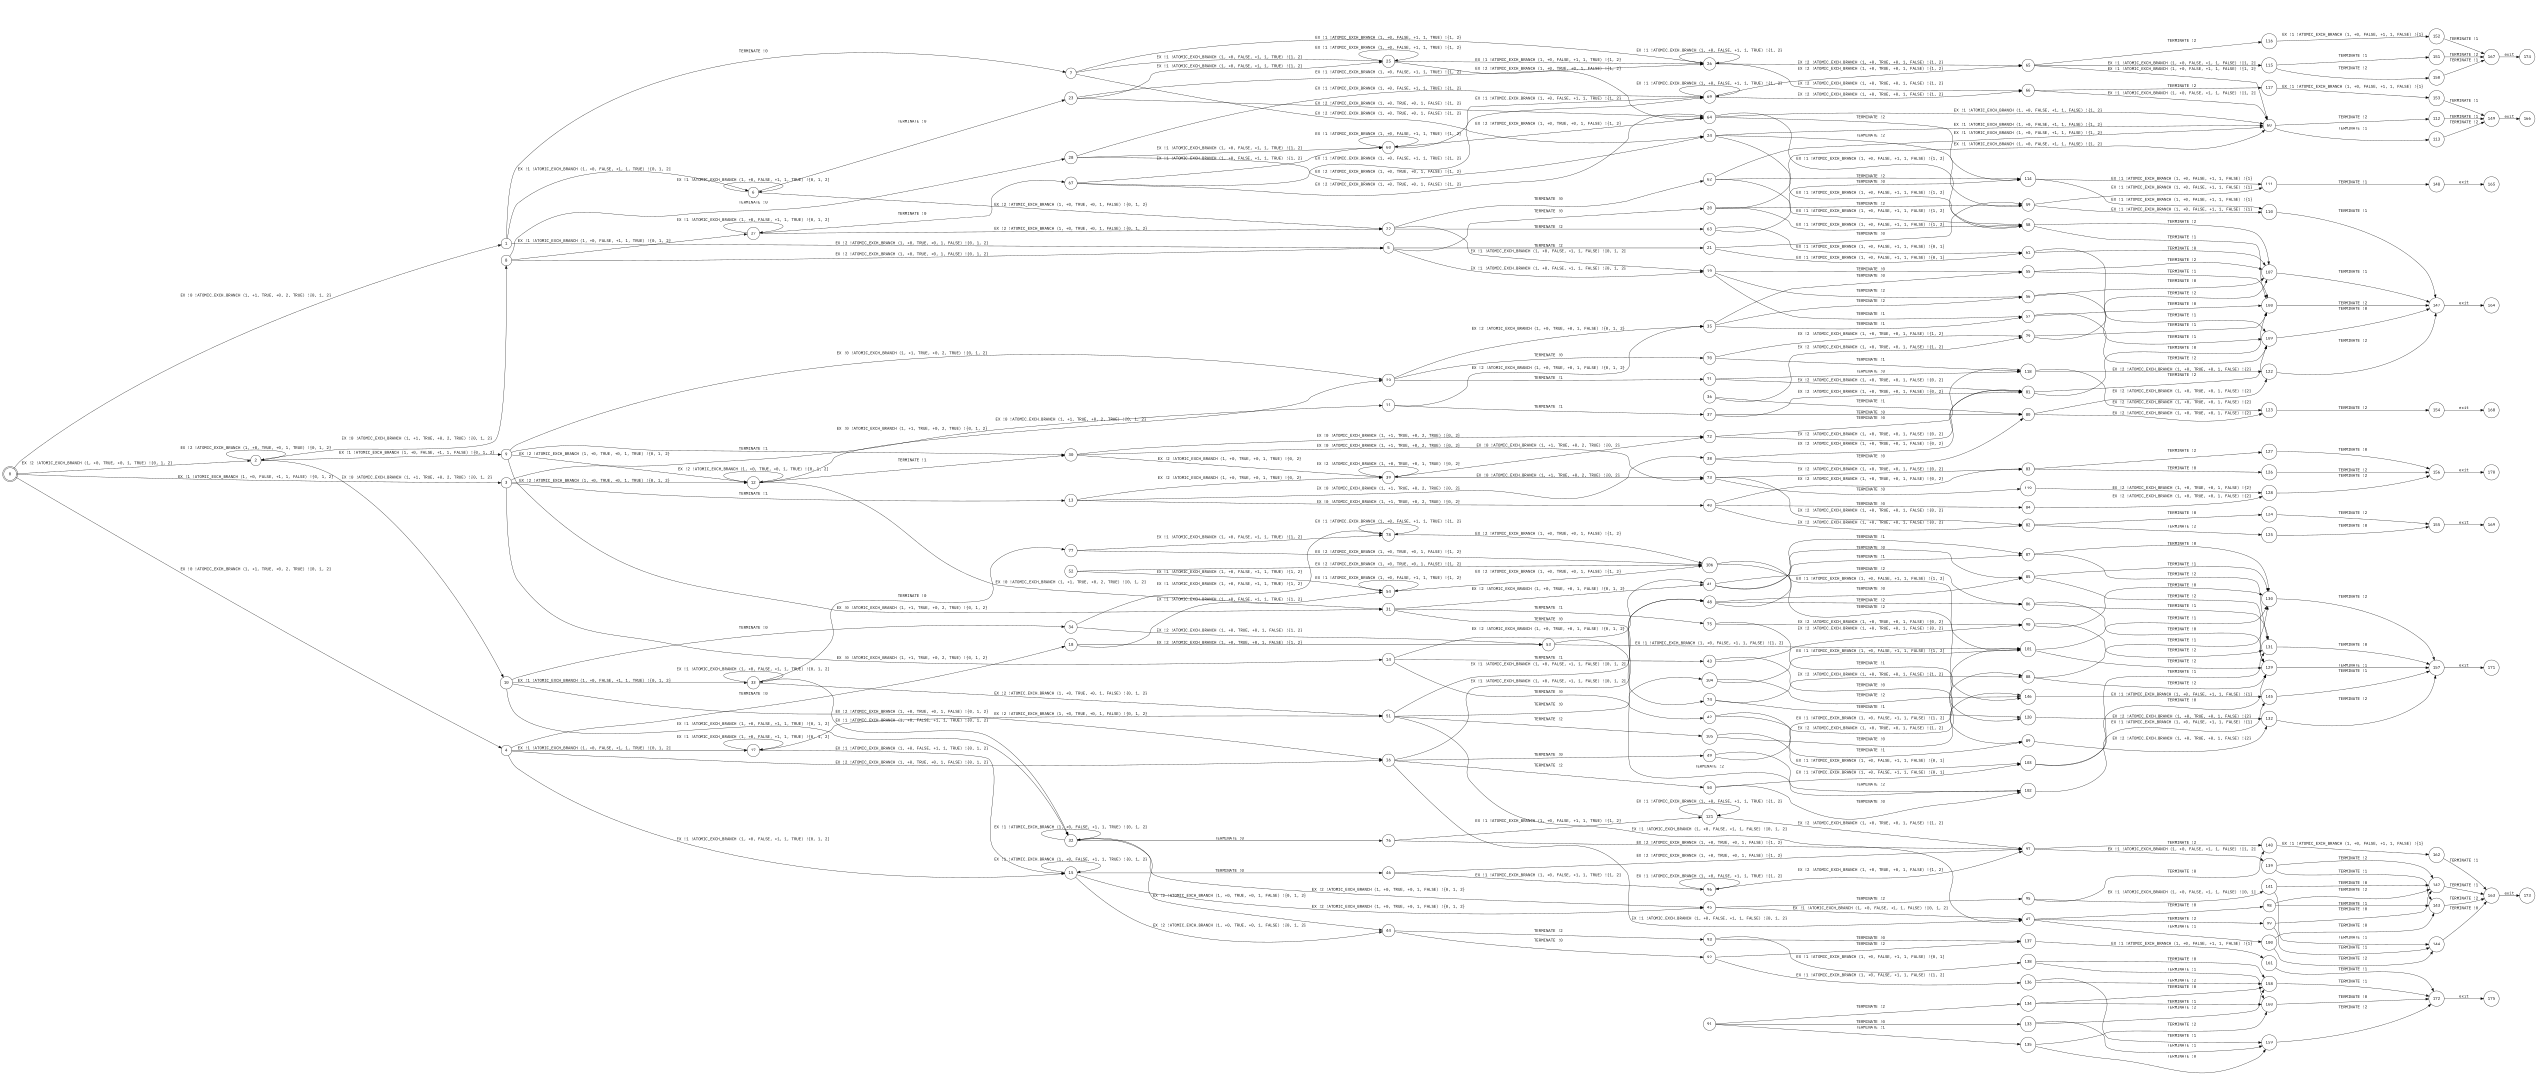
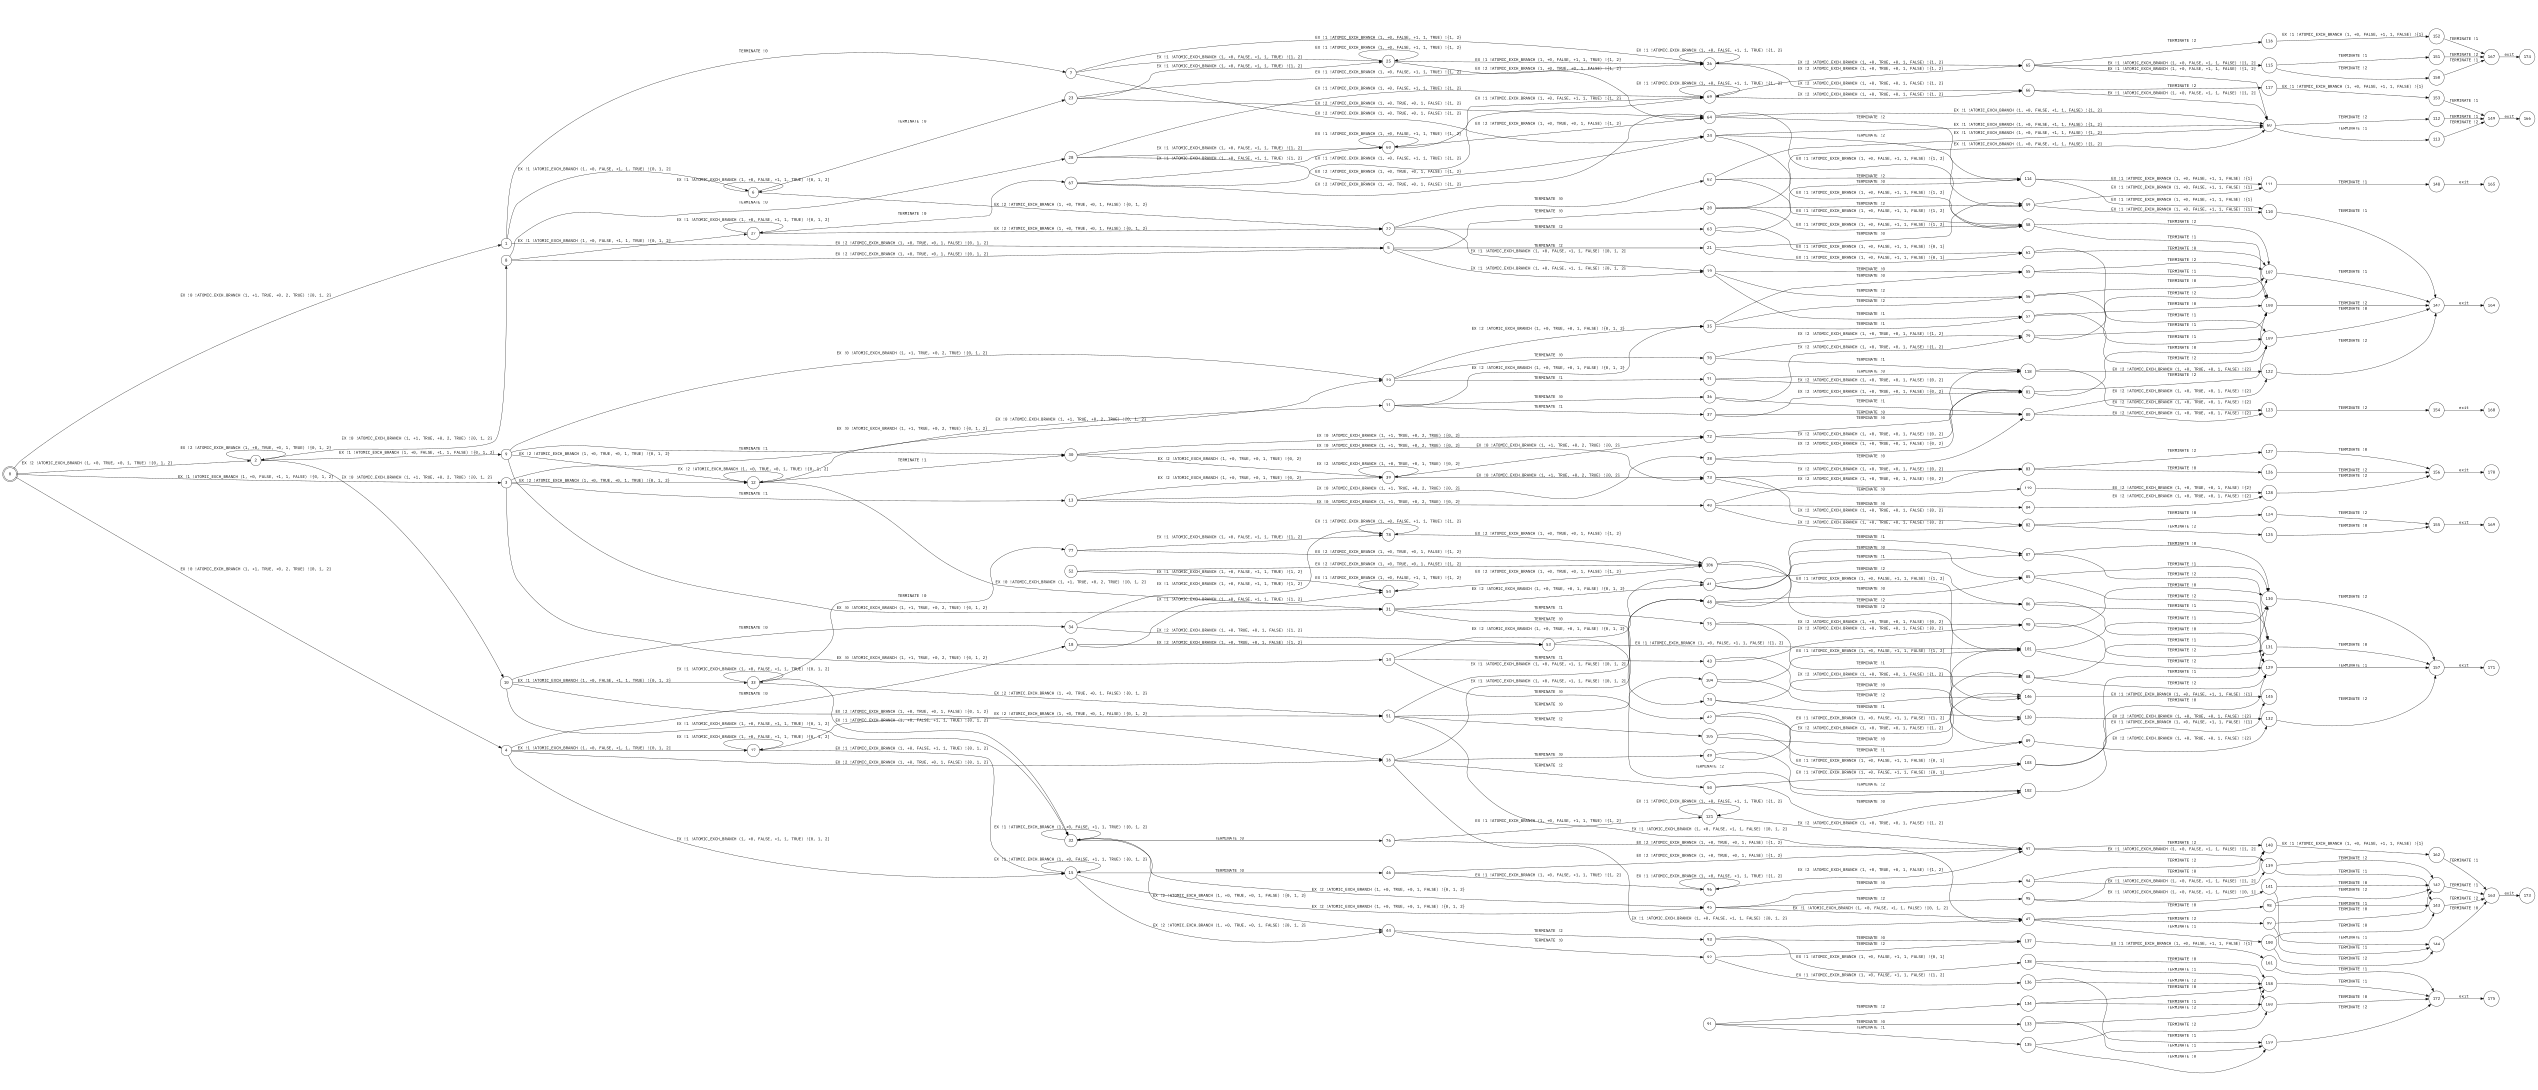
edge "11" -> "36": added, label "TERMINATE !0"
edge "145" -> "157": removed, label "TERMINATE !1"
node "94": added
